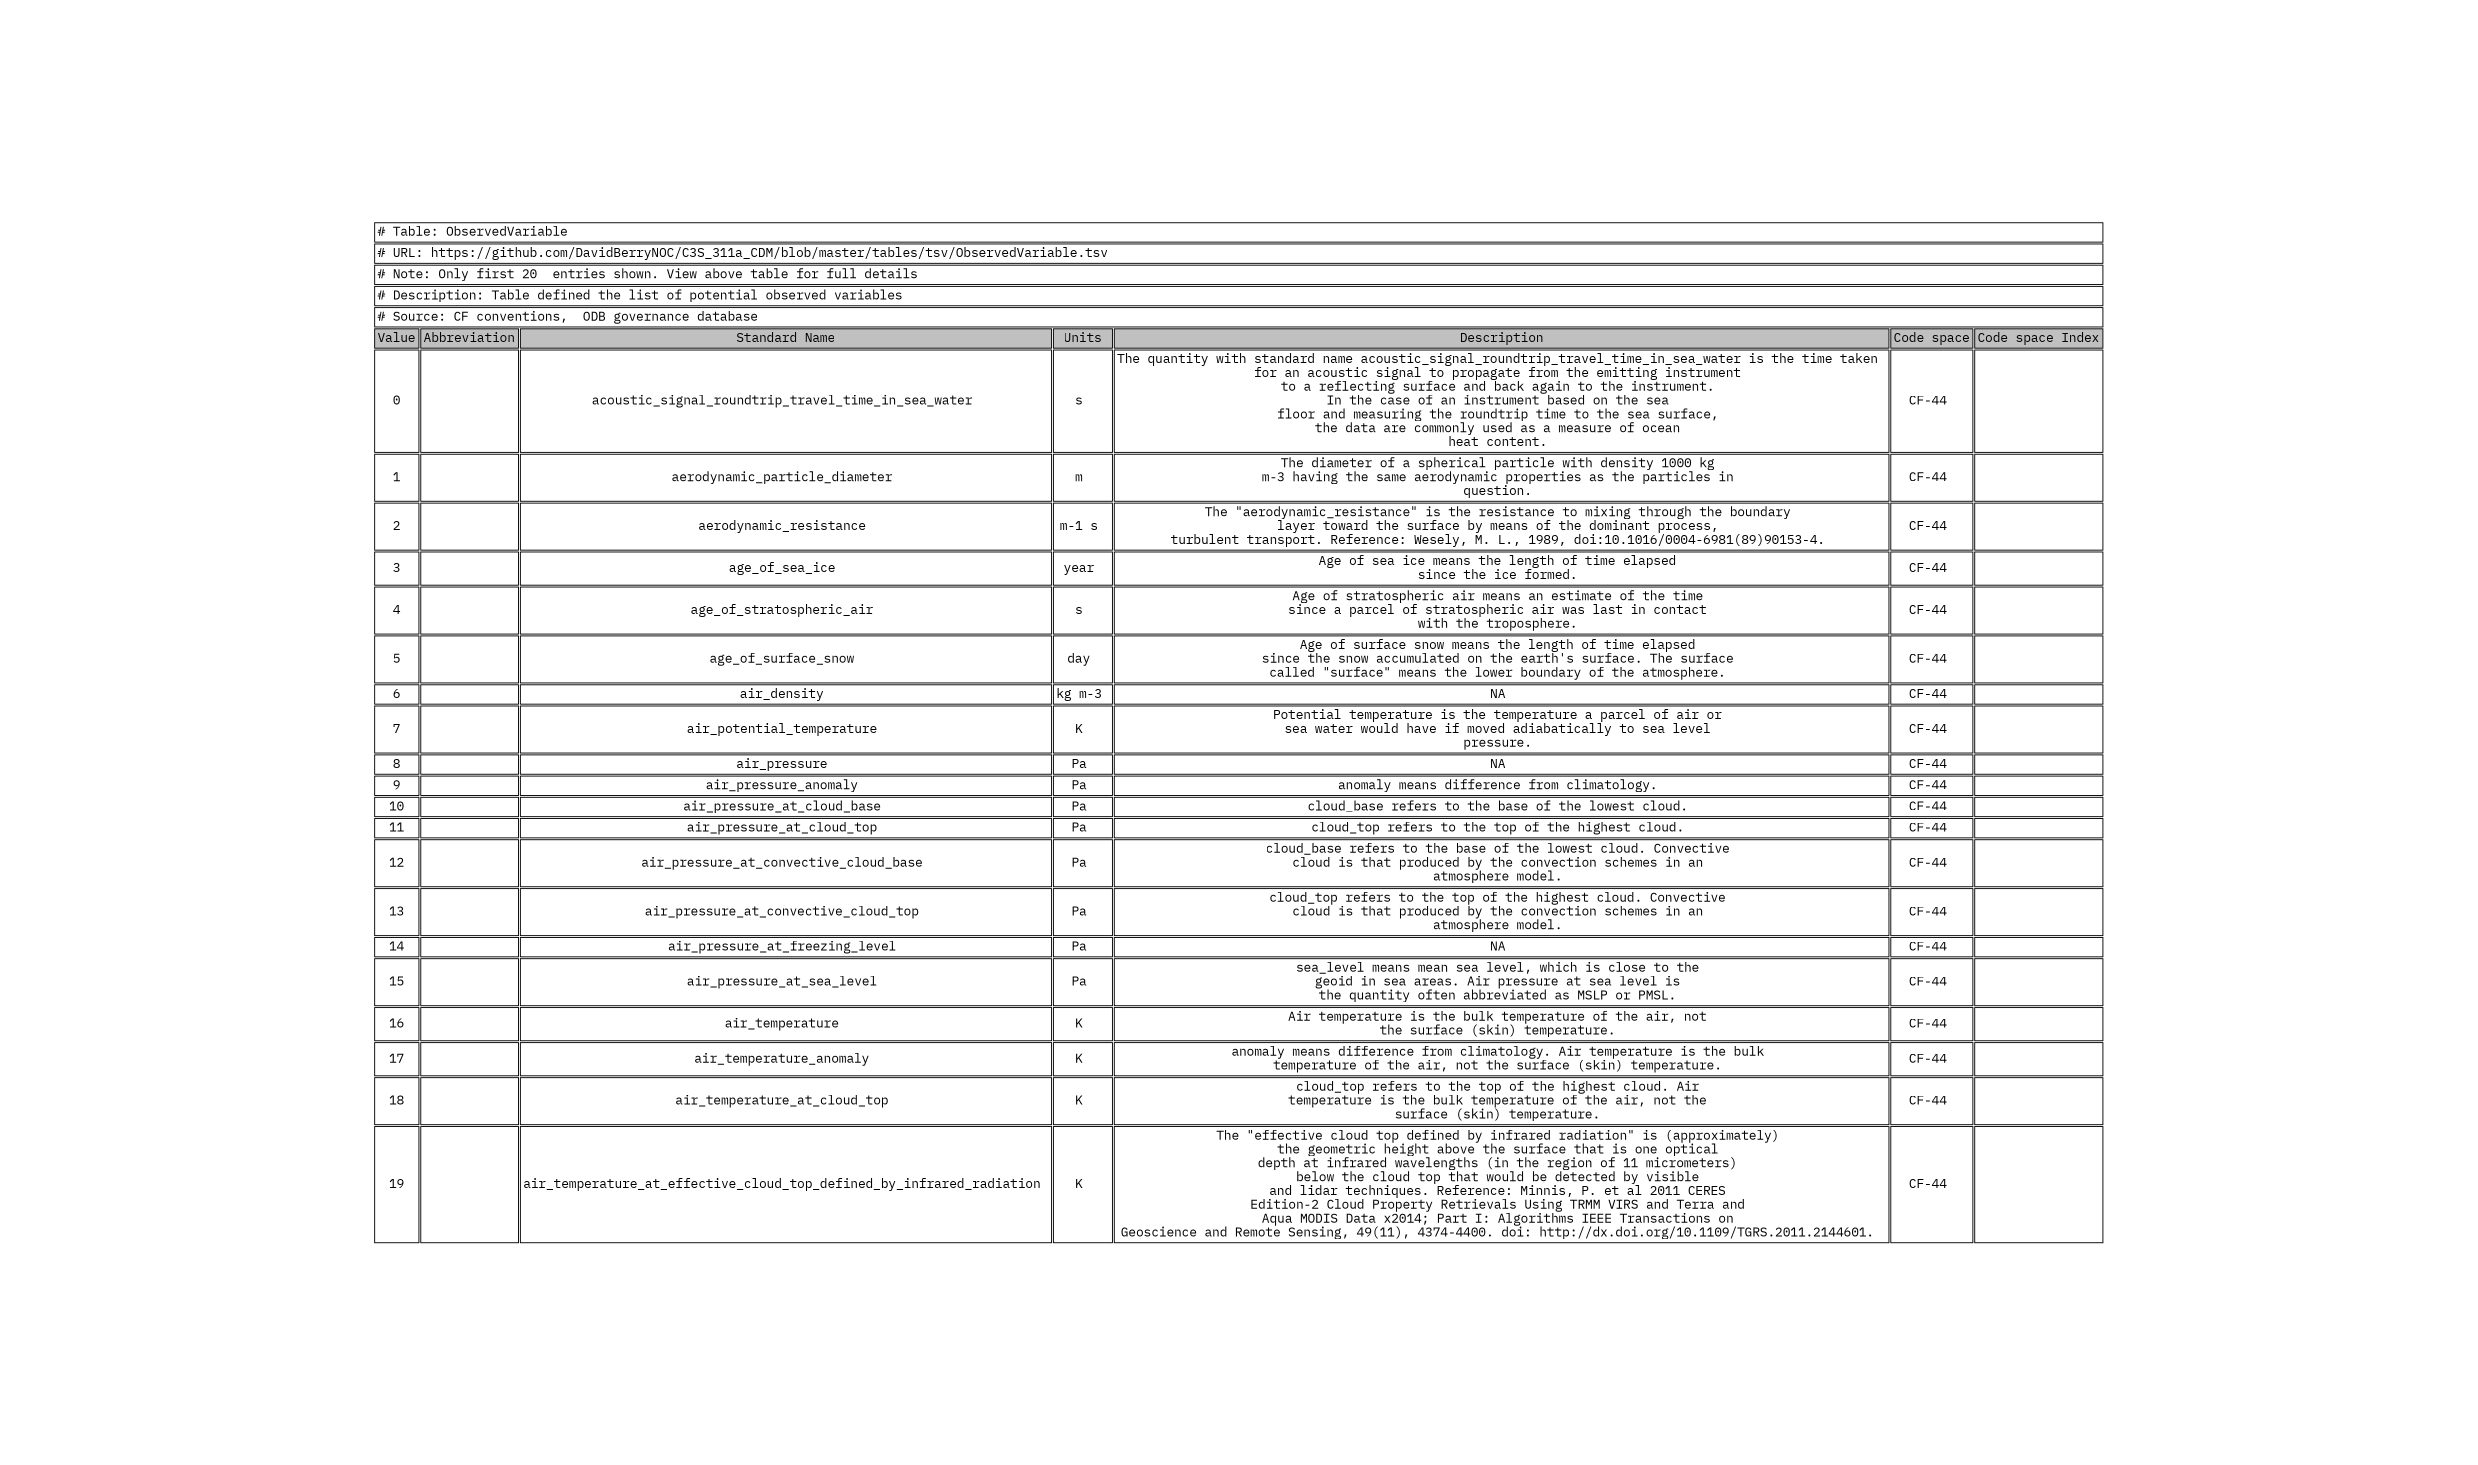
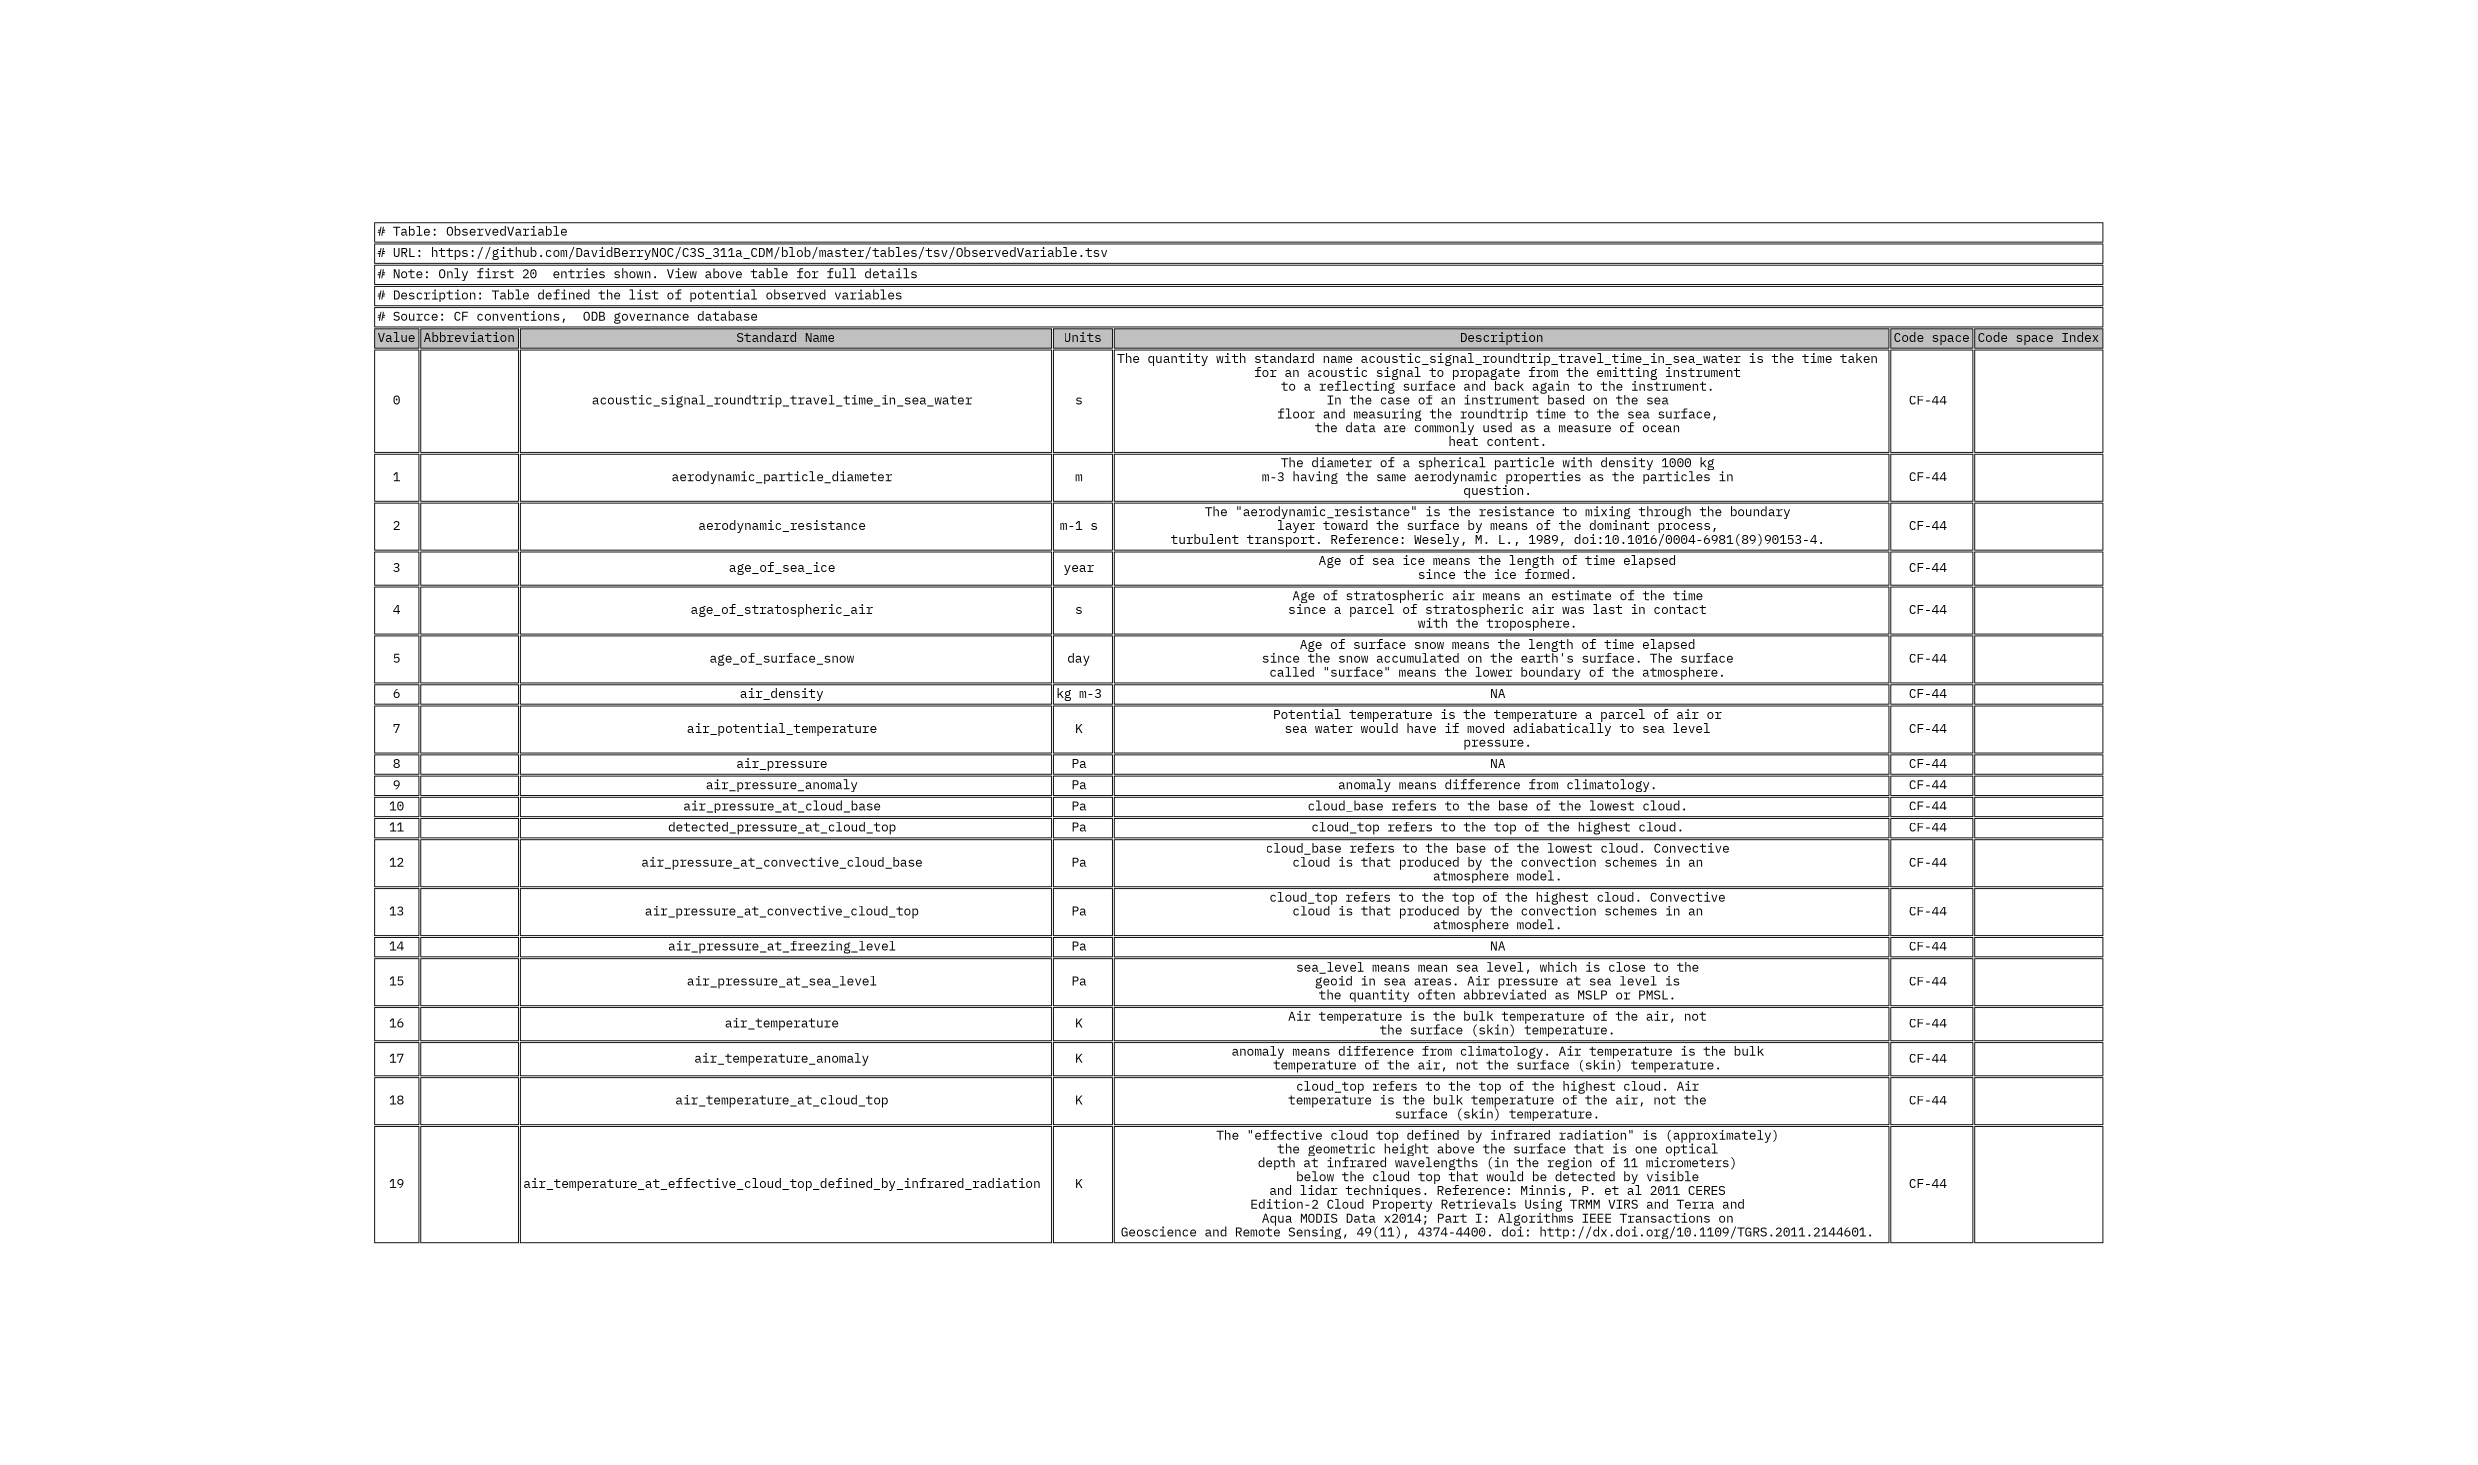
node "# Table: ObservedVariable": text "air_pressure_at_cloud_top" -> "detected_pressure_at_cloud_top"
